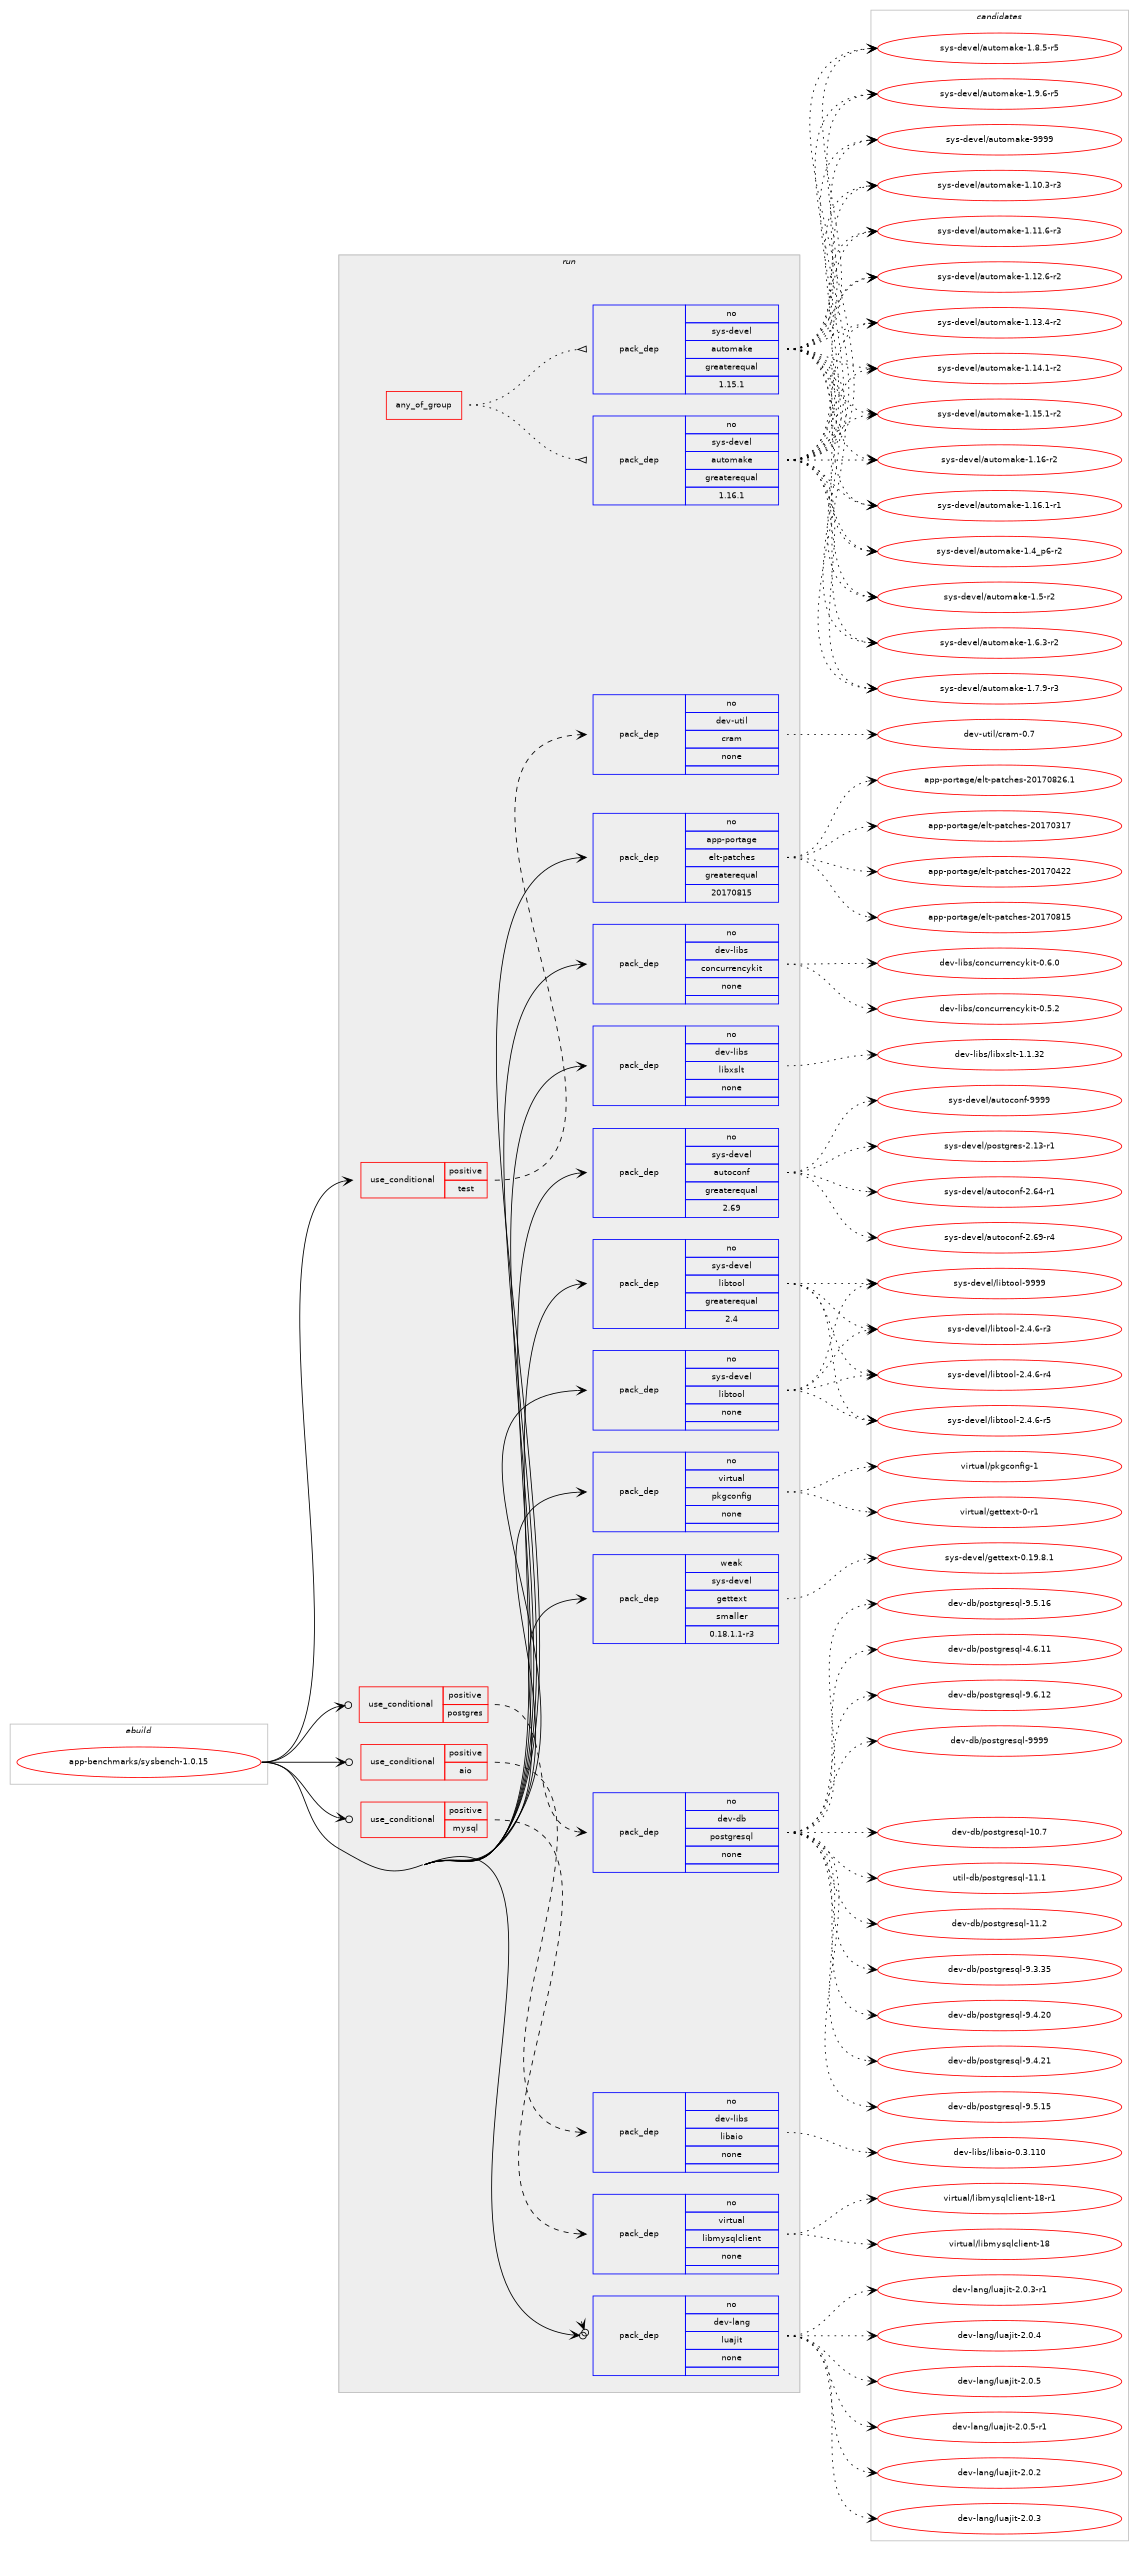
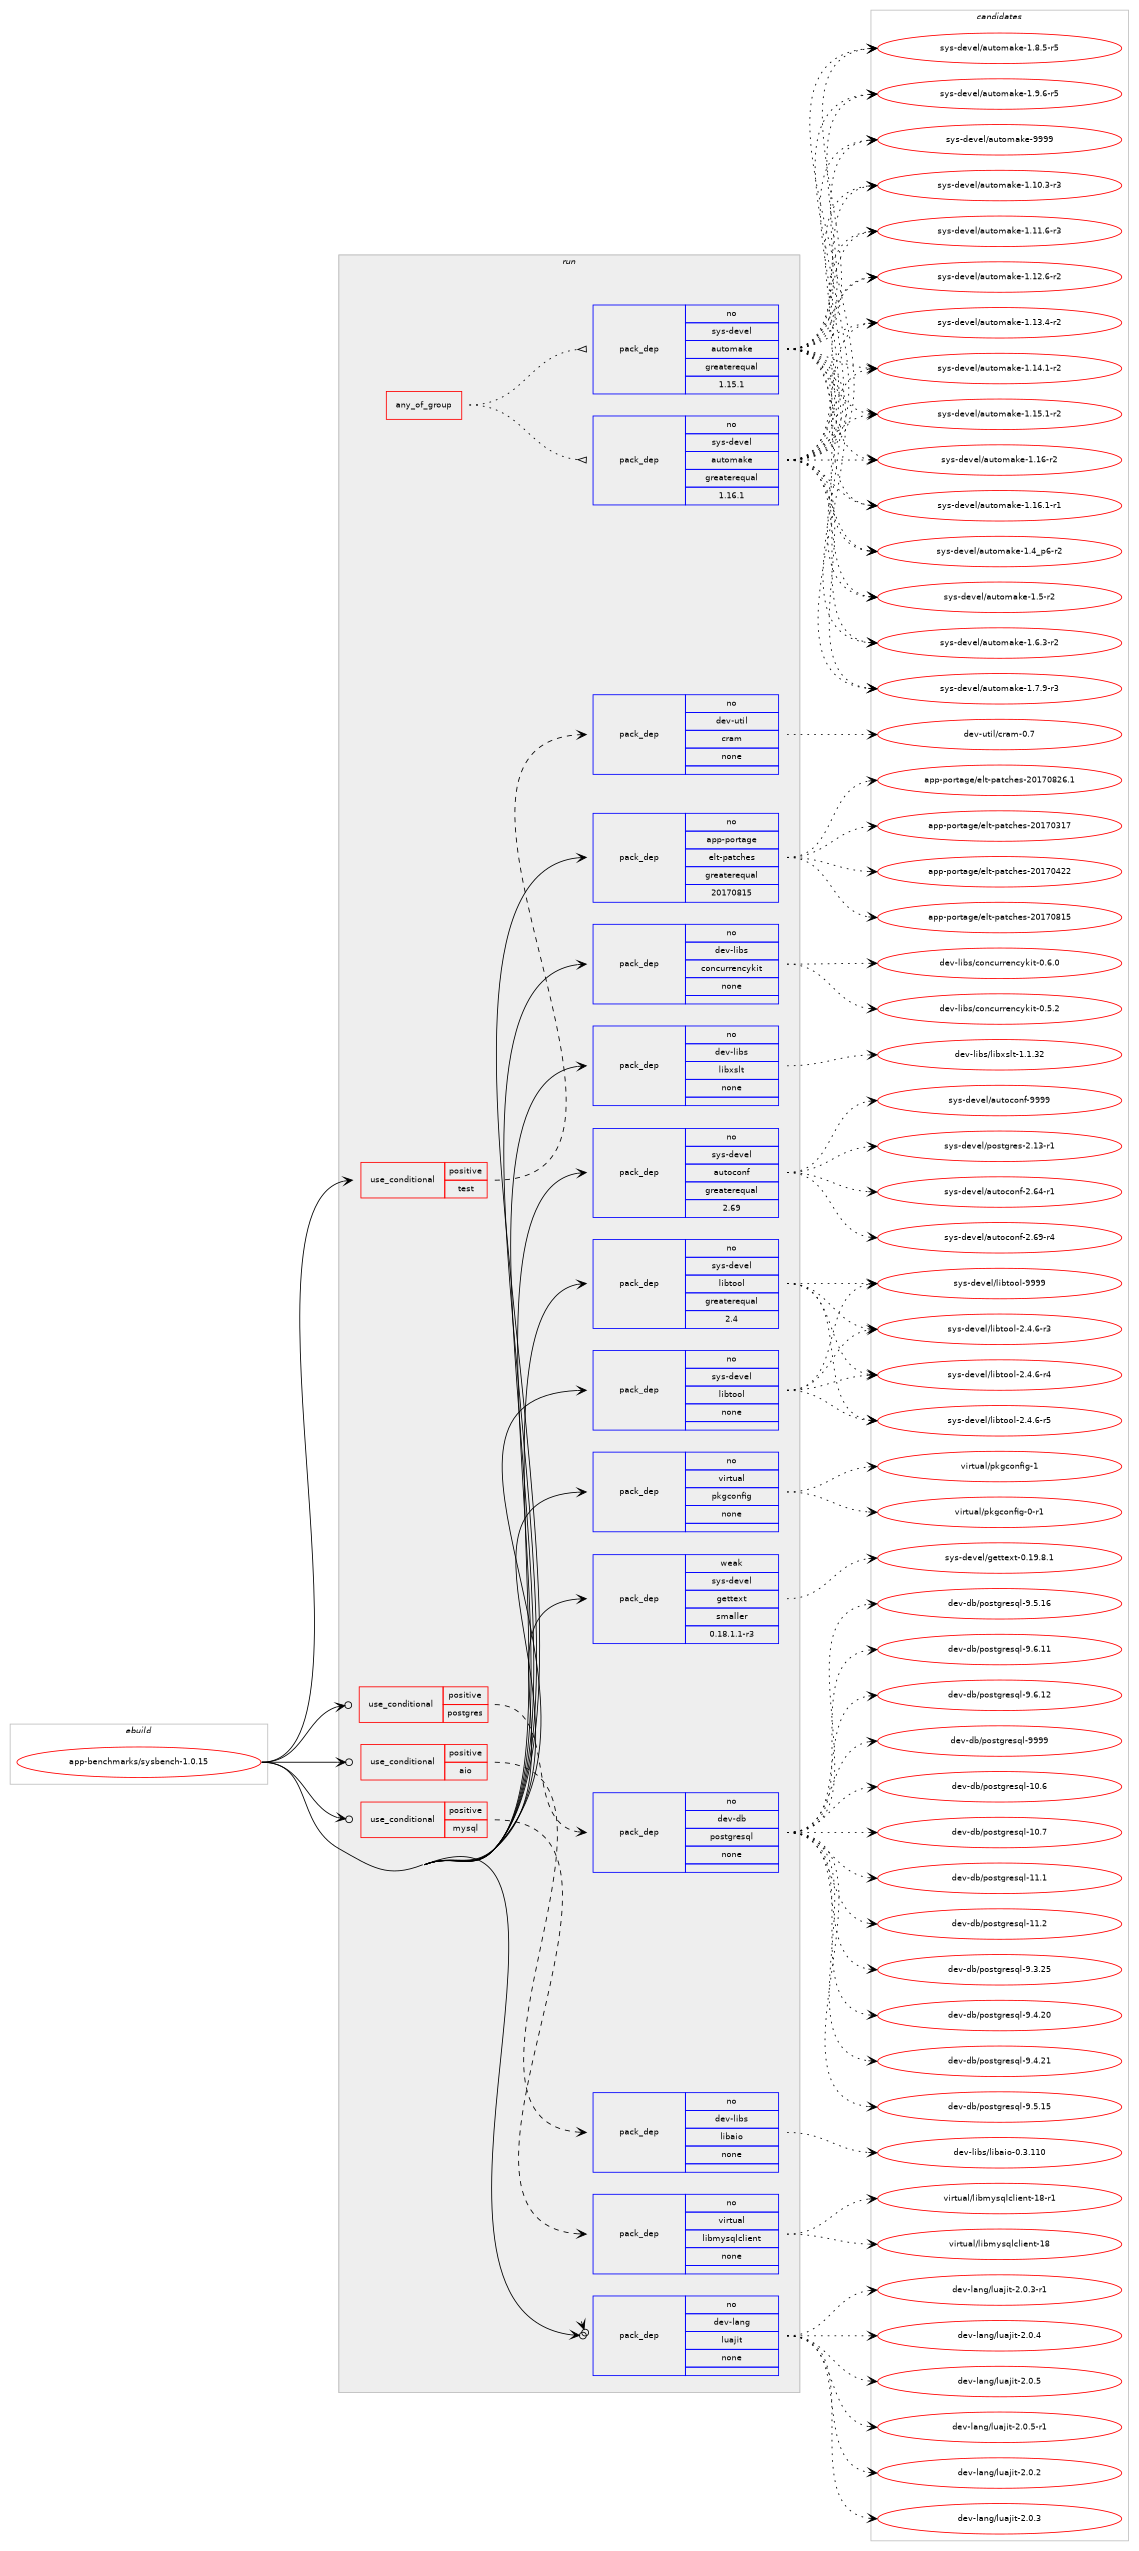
node "virtual/gettext-0-r1": label "virtual/gettext-0-r1" -> "virtual/pkgconfig-0-r1"
node "dev-db/postgresql-4.6.11": label "dev-db/postgresql-4.6.11" -> "dev-db/postgresql-9.6.11"
node "dev-db/postgresql-10.6": added
node "util-db/postgresql-11.1": label "util-db/postgresql-11.1" -> "dev-db/postgresql-11.1"
node "dev-db/postgresql-9.3.35": label "dev-db/postgresql-9.3.35" -> "dev-db/postgresql-9.3.25"
